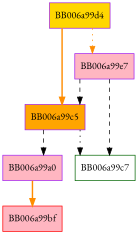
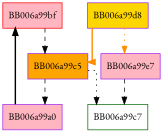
node "BB006a99d4": label "BB006a99d4" -> "BB006a99d8"
edge "BB006a99e7" -> "BB006a99c5": now "BB006a99bf" -> "BB006a99c5"
edge "BB006a99a0" -> "BB006a99bf": color darkorange -> black
